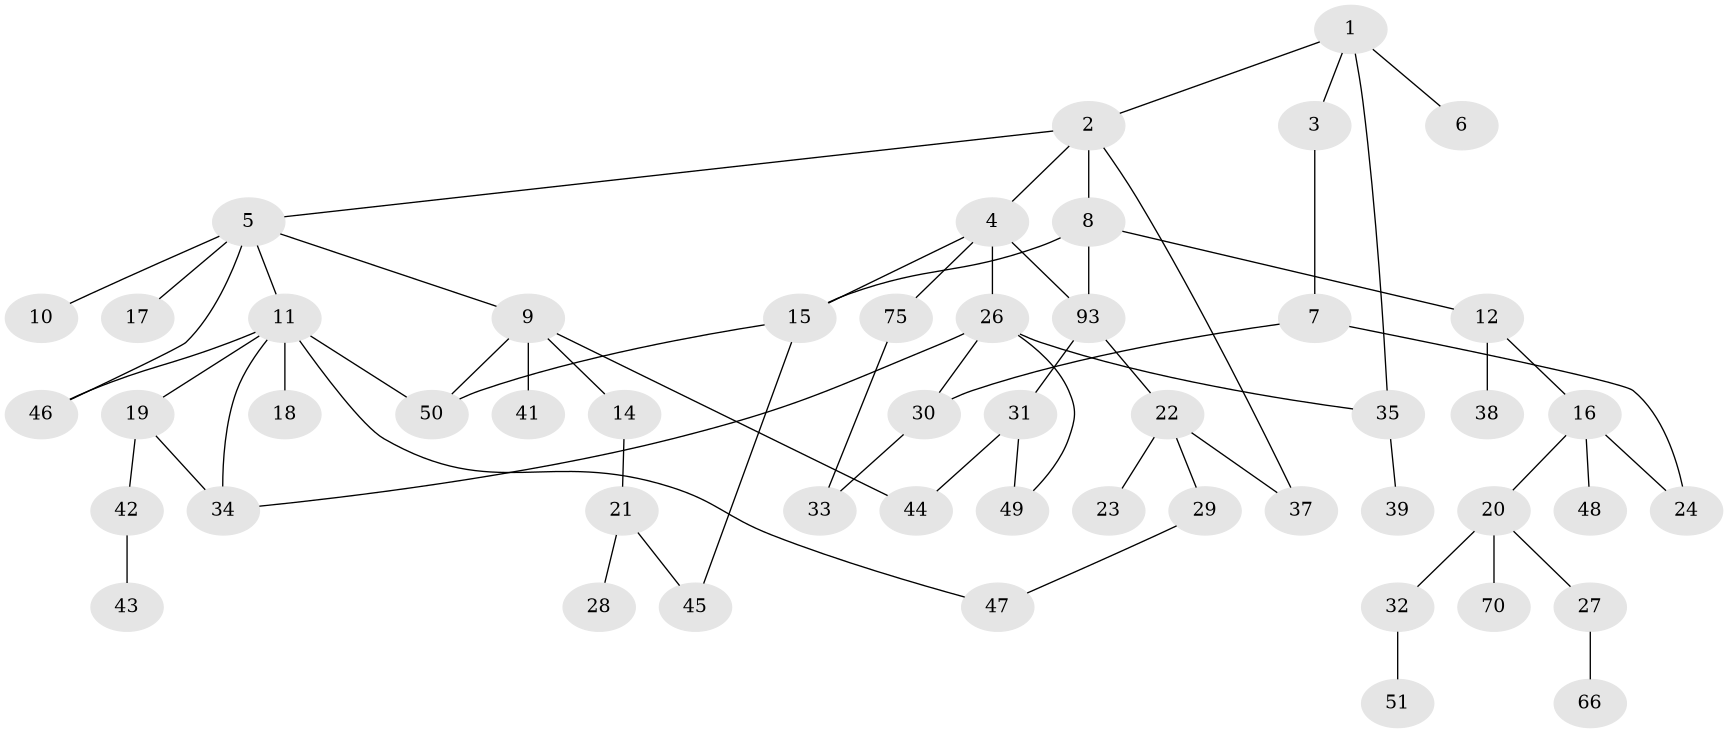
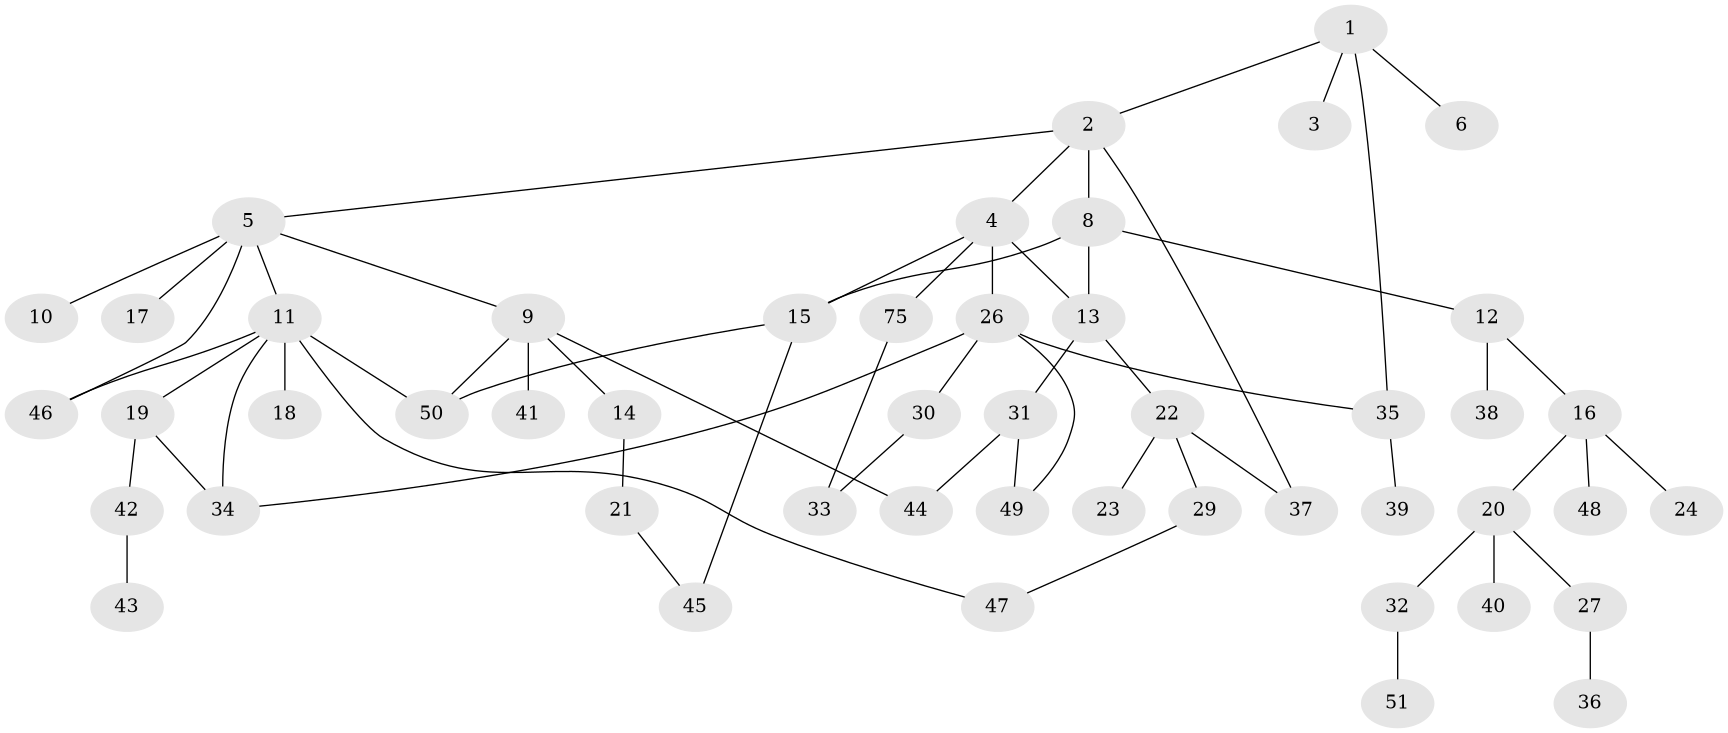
node "93": label "93" -> "13"
node "7": removed
node "28": removed
node "70": label "70" -> "40"
node "66": label "66" -> "36"
